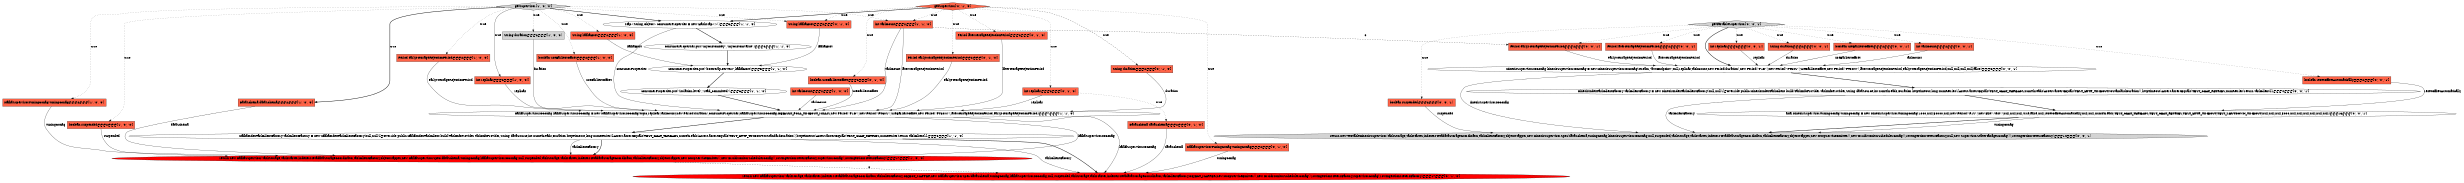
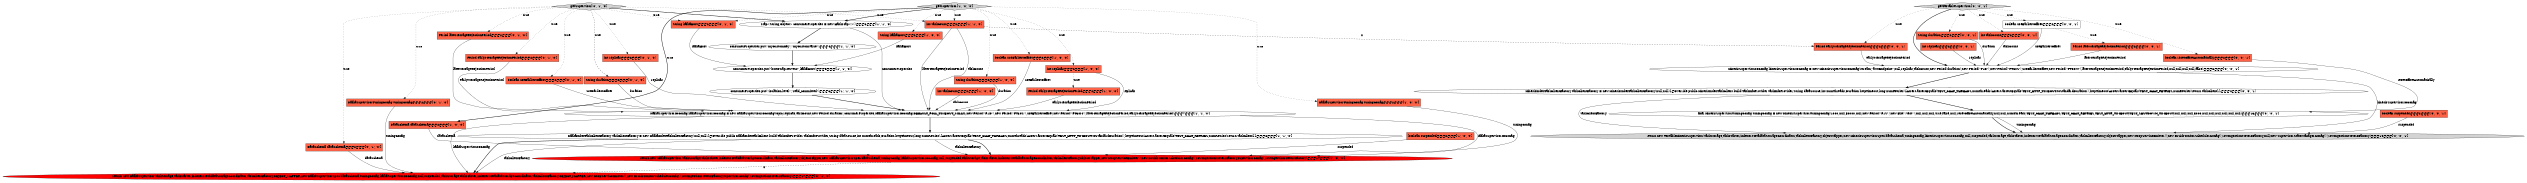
node "getSupervisor['0', '1', '0']": fillcolor tomato -> lightgray
edge "getSupervisor['1', '0', '0']" -> "boolean suspended@@@2@@@['1', '0', '0']": removed, label "true"
edge "getSupervisor['1', '0', '0']" -> "Period earlyMessageRejectionPeriod@@@2@@@['1', '0', '0']": now "int replicas@@@2@@@['1', '0', '0']" -> "Period earlyMessageRejectionPeriod@@@2@@@['1', '0', '0']"
edge "getTestableSupervisor['0', '0', '1']" -> "boolean suspended@@@2@@@['0', '0', '1']": removed, label "true"
edge "getTestableSupervisor['0', '0', '1']" -> "Period lateMessageRejectionPeriod@@@2@@@['0', '0', '1']": now "boolean useEarliestOffset@@@2@@@['0', '0', '1']" -> "Period lateMessageRejectionPeriod@@@2@@@['0', '0', '1']"
edge "getTestableSupervisor['0', '0', '1']" -> "int replicas@@@2@@@['0', '0', '1']": removed, label "true"
edge "getSupervisor['1', '0', '0']" -> "int replicas@@@2@@@['1', '0', '0']": style solid -> dotted
node "String duration@@@2@@@['1', '0', '0']": fillcolor lightgray -> tomato
node "boolean useEarliestOffset@@@2@@@['0', '0', '1']": fillcolor tomato -> white
edge "int replicas@@@2@@@['0', '1', '0']" -> "DataSchema dataSchema@@@2@@@['0', '1', '0']": now "getSupervisor['0', '1', '0']" -> "DataSchema dataSchema@@@2@@@['0', '1', '0']"
